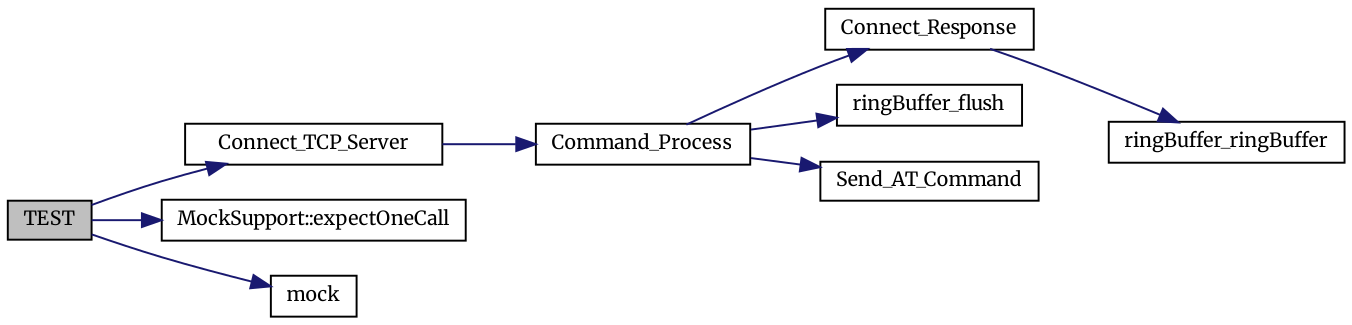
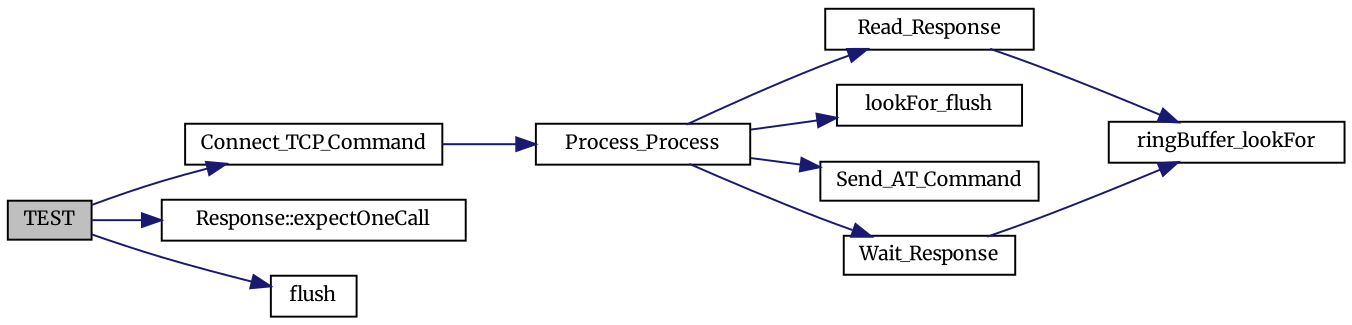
node "Connect_Response": label "Connect_Response" -> "Read_Response"
node "ringBuffer_flush": label "ringBuffer_flush" -> "lookFor_flush"
node "ringBuffer_ringBuffer": label "ringBuffer_ringBuffer" -> "ringBuffer_lookFor"
node "Connect_TCP_Server": label "Connect_TCP_Server" -> "Connect_TCP_Command"
node "Command_Process": label "Command_Process" -> "Process_Process"
node "MockSupport::expectOneCall": label "MockSupport::expectOneCall" -> "Response::expectOneCall"
node "Wait_Response": added
node "mock": label "mock" -> "flush"
